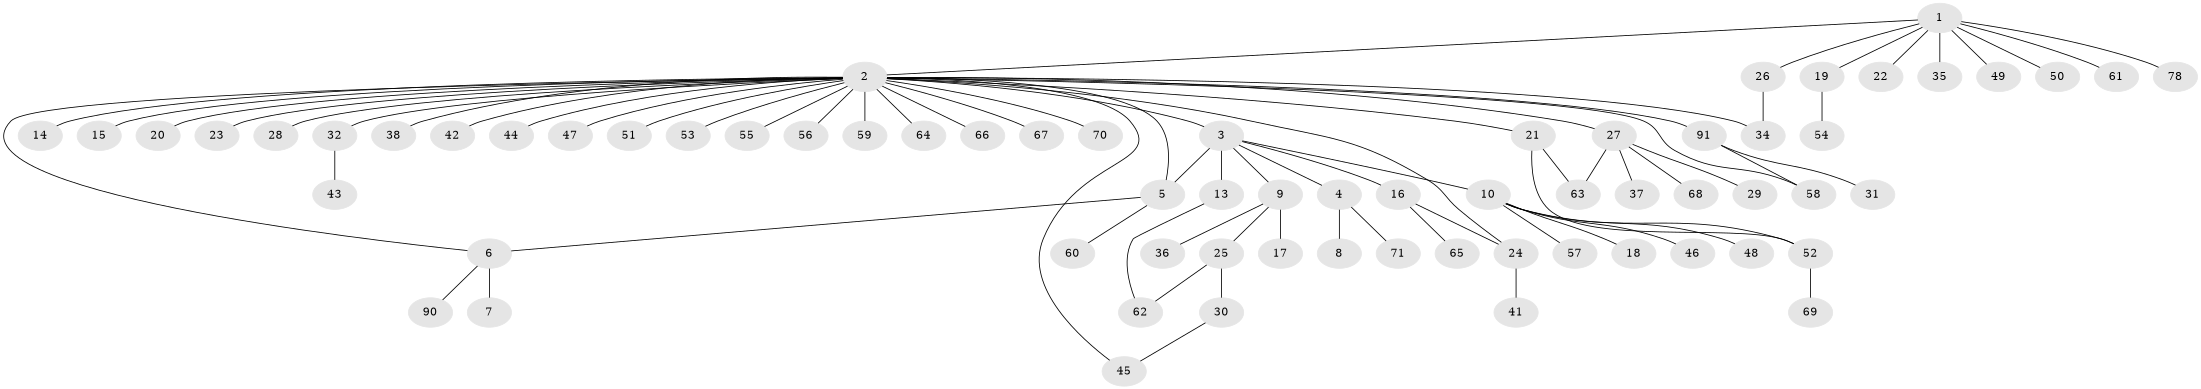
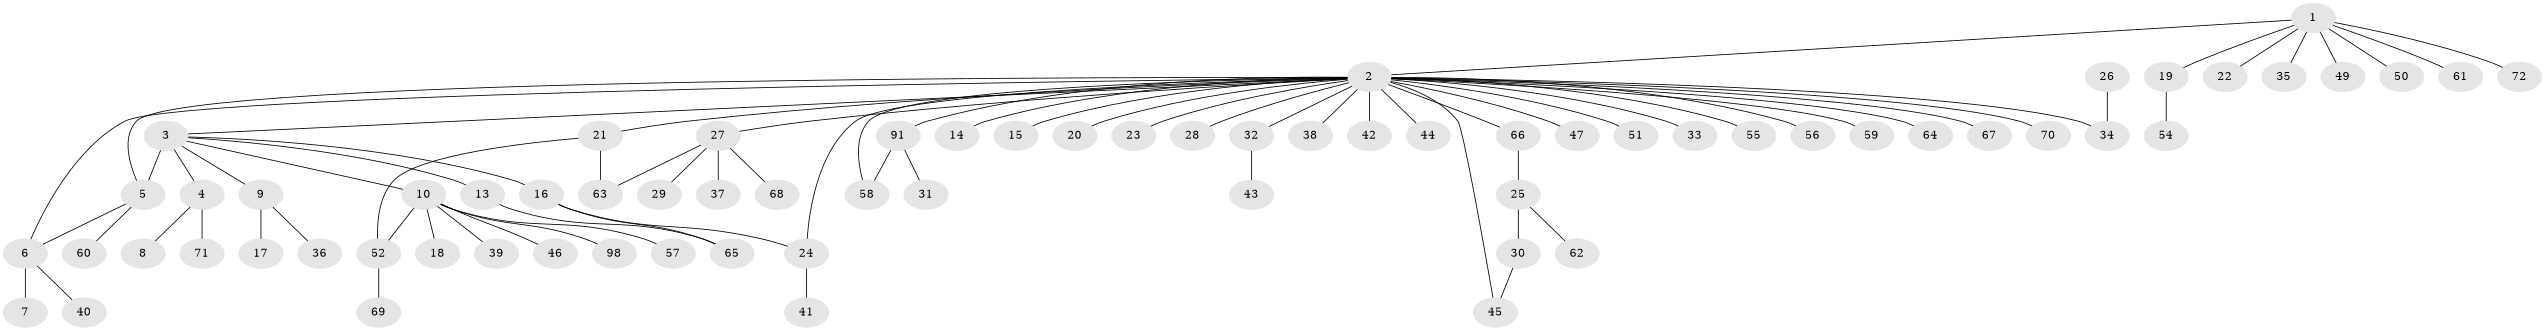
edge "1" -- "26": removed
node "78": label "78" -> "72"
node "53": label "53" -> "33"
edge "9" -- "25": now "66" -- "25"
edge "13" -- "62": now "13" -- "65"
node "39": added
node "48": label "48" -> "98"
node "90": label "90" -> "40"
